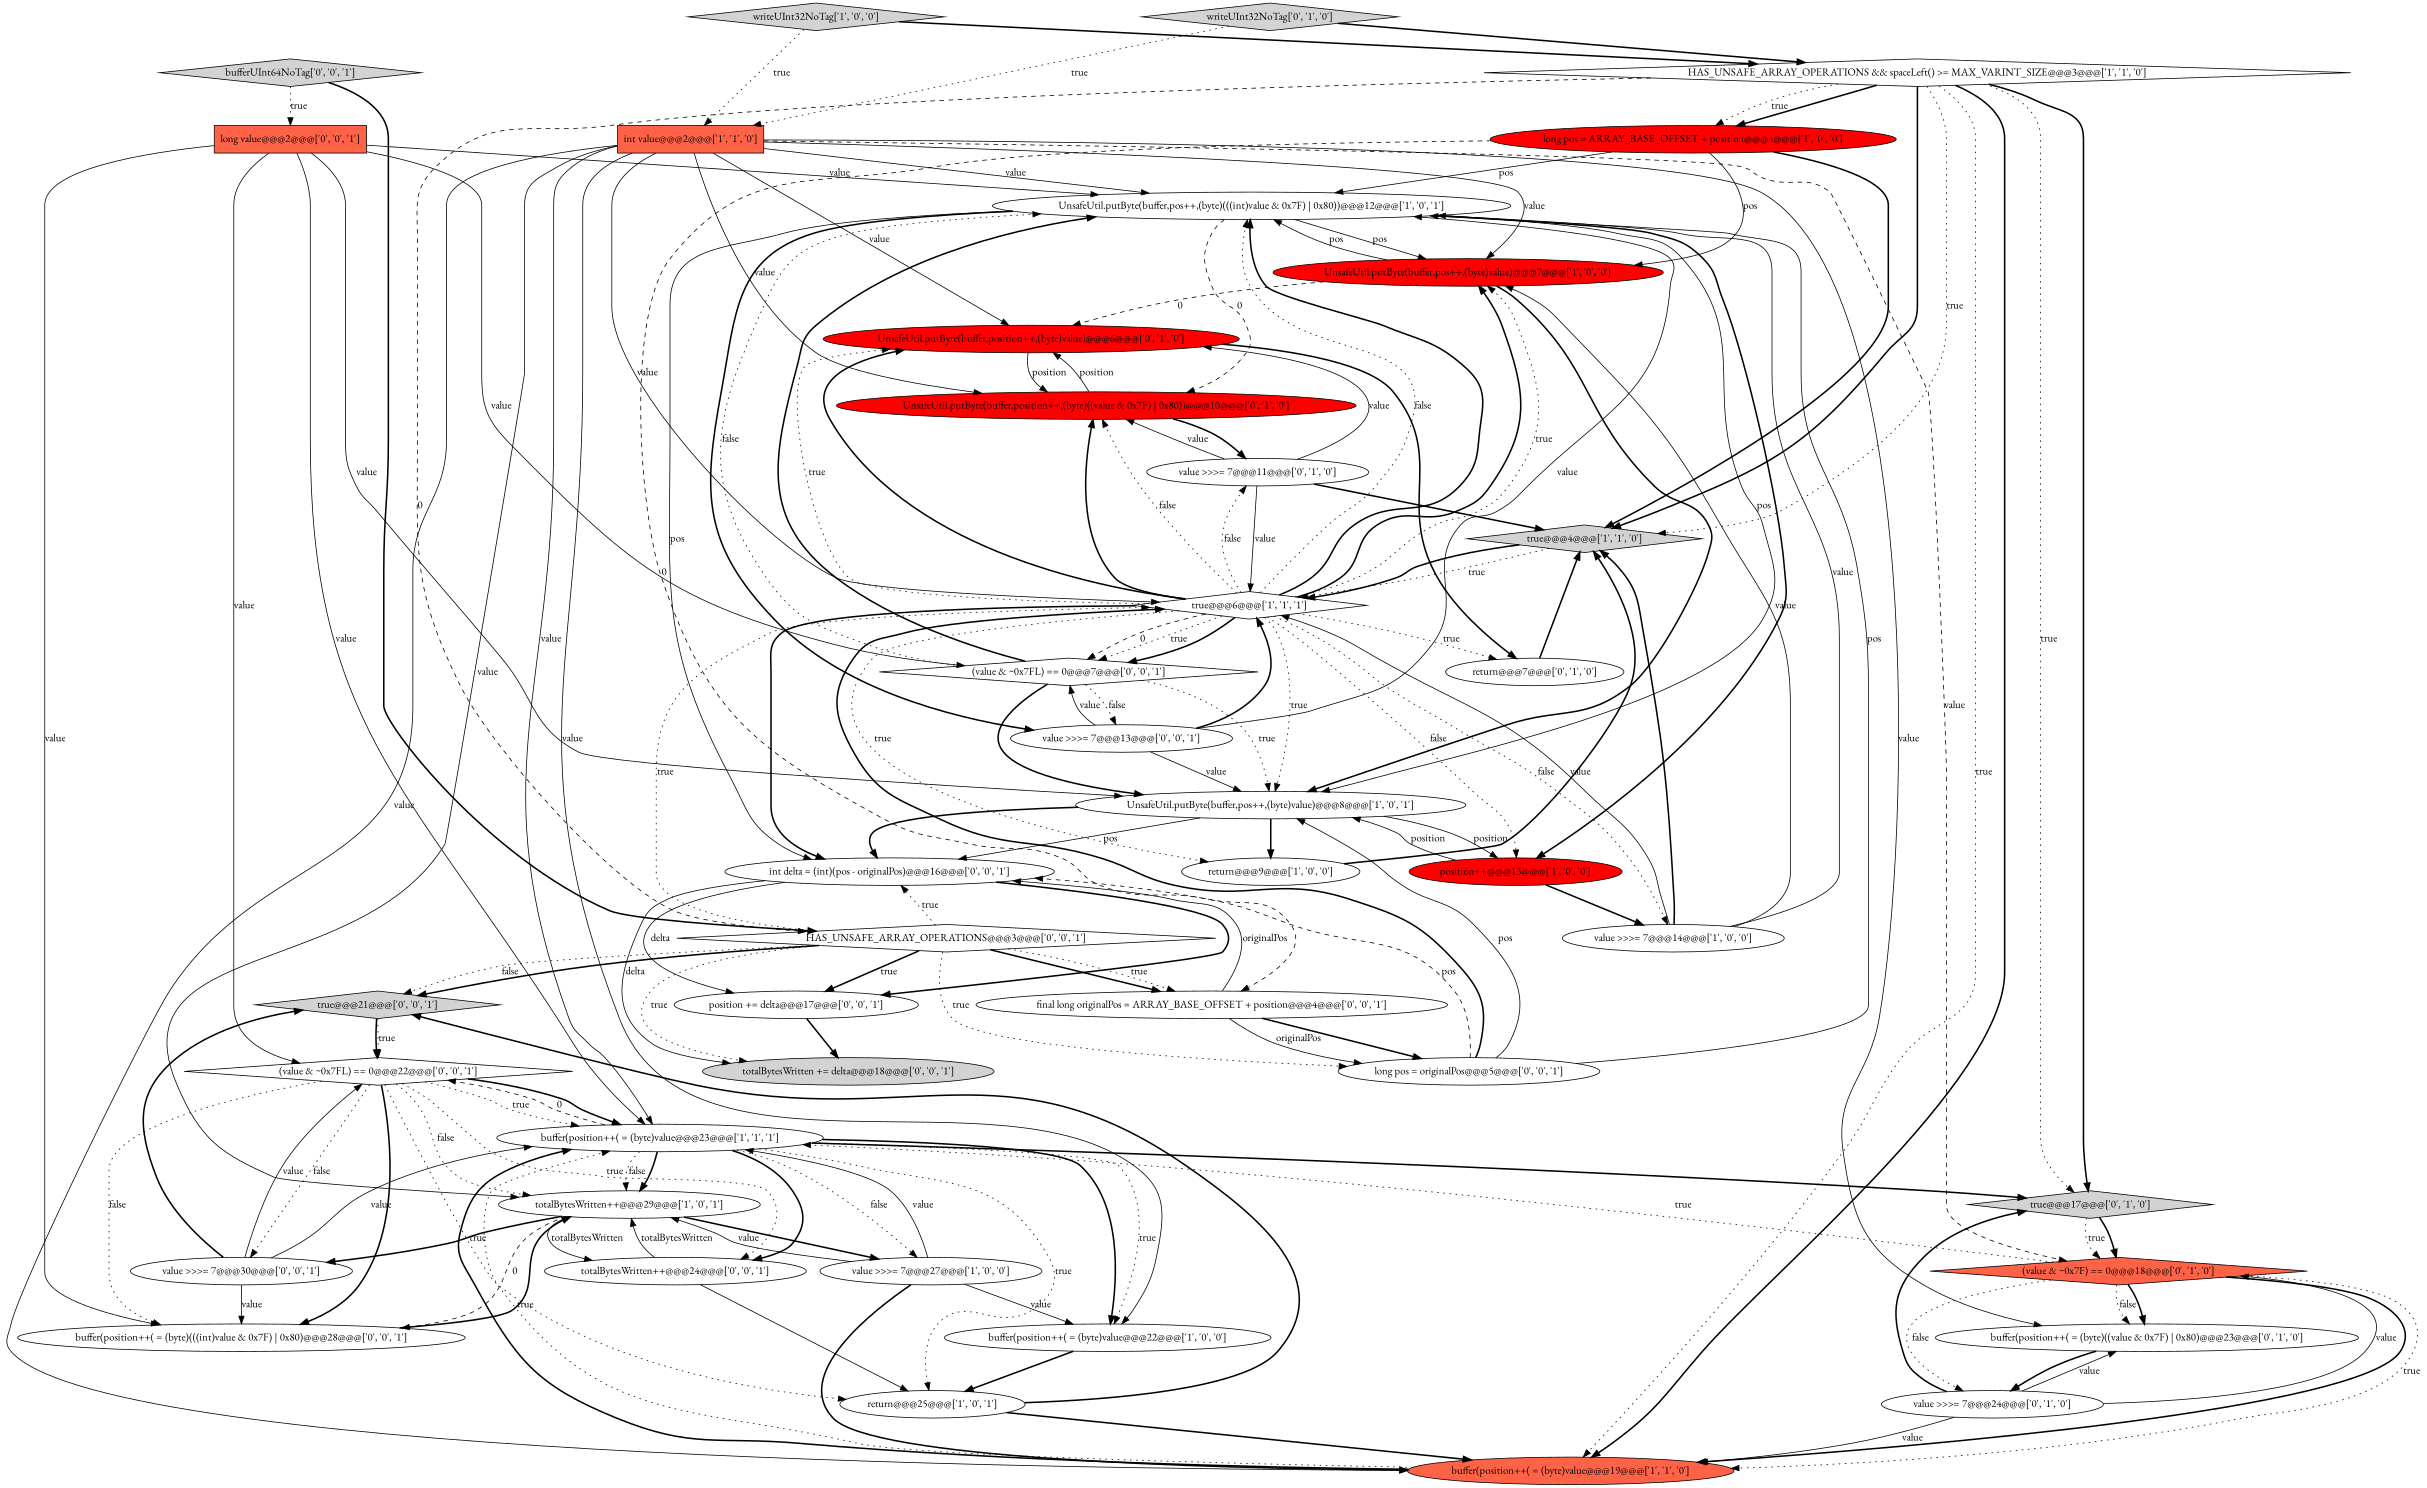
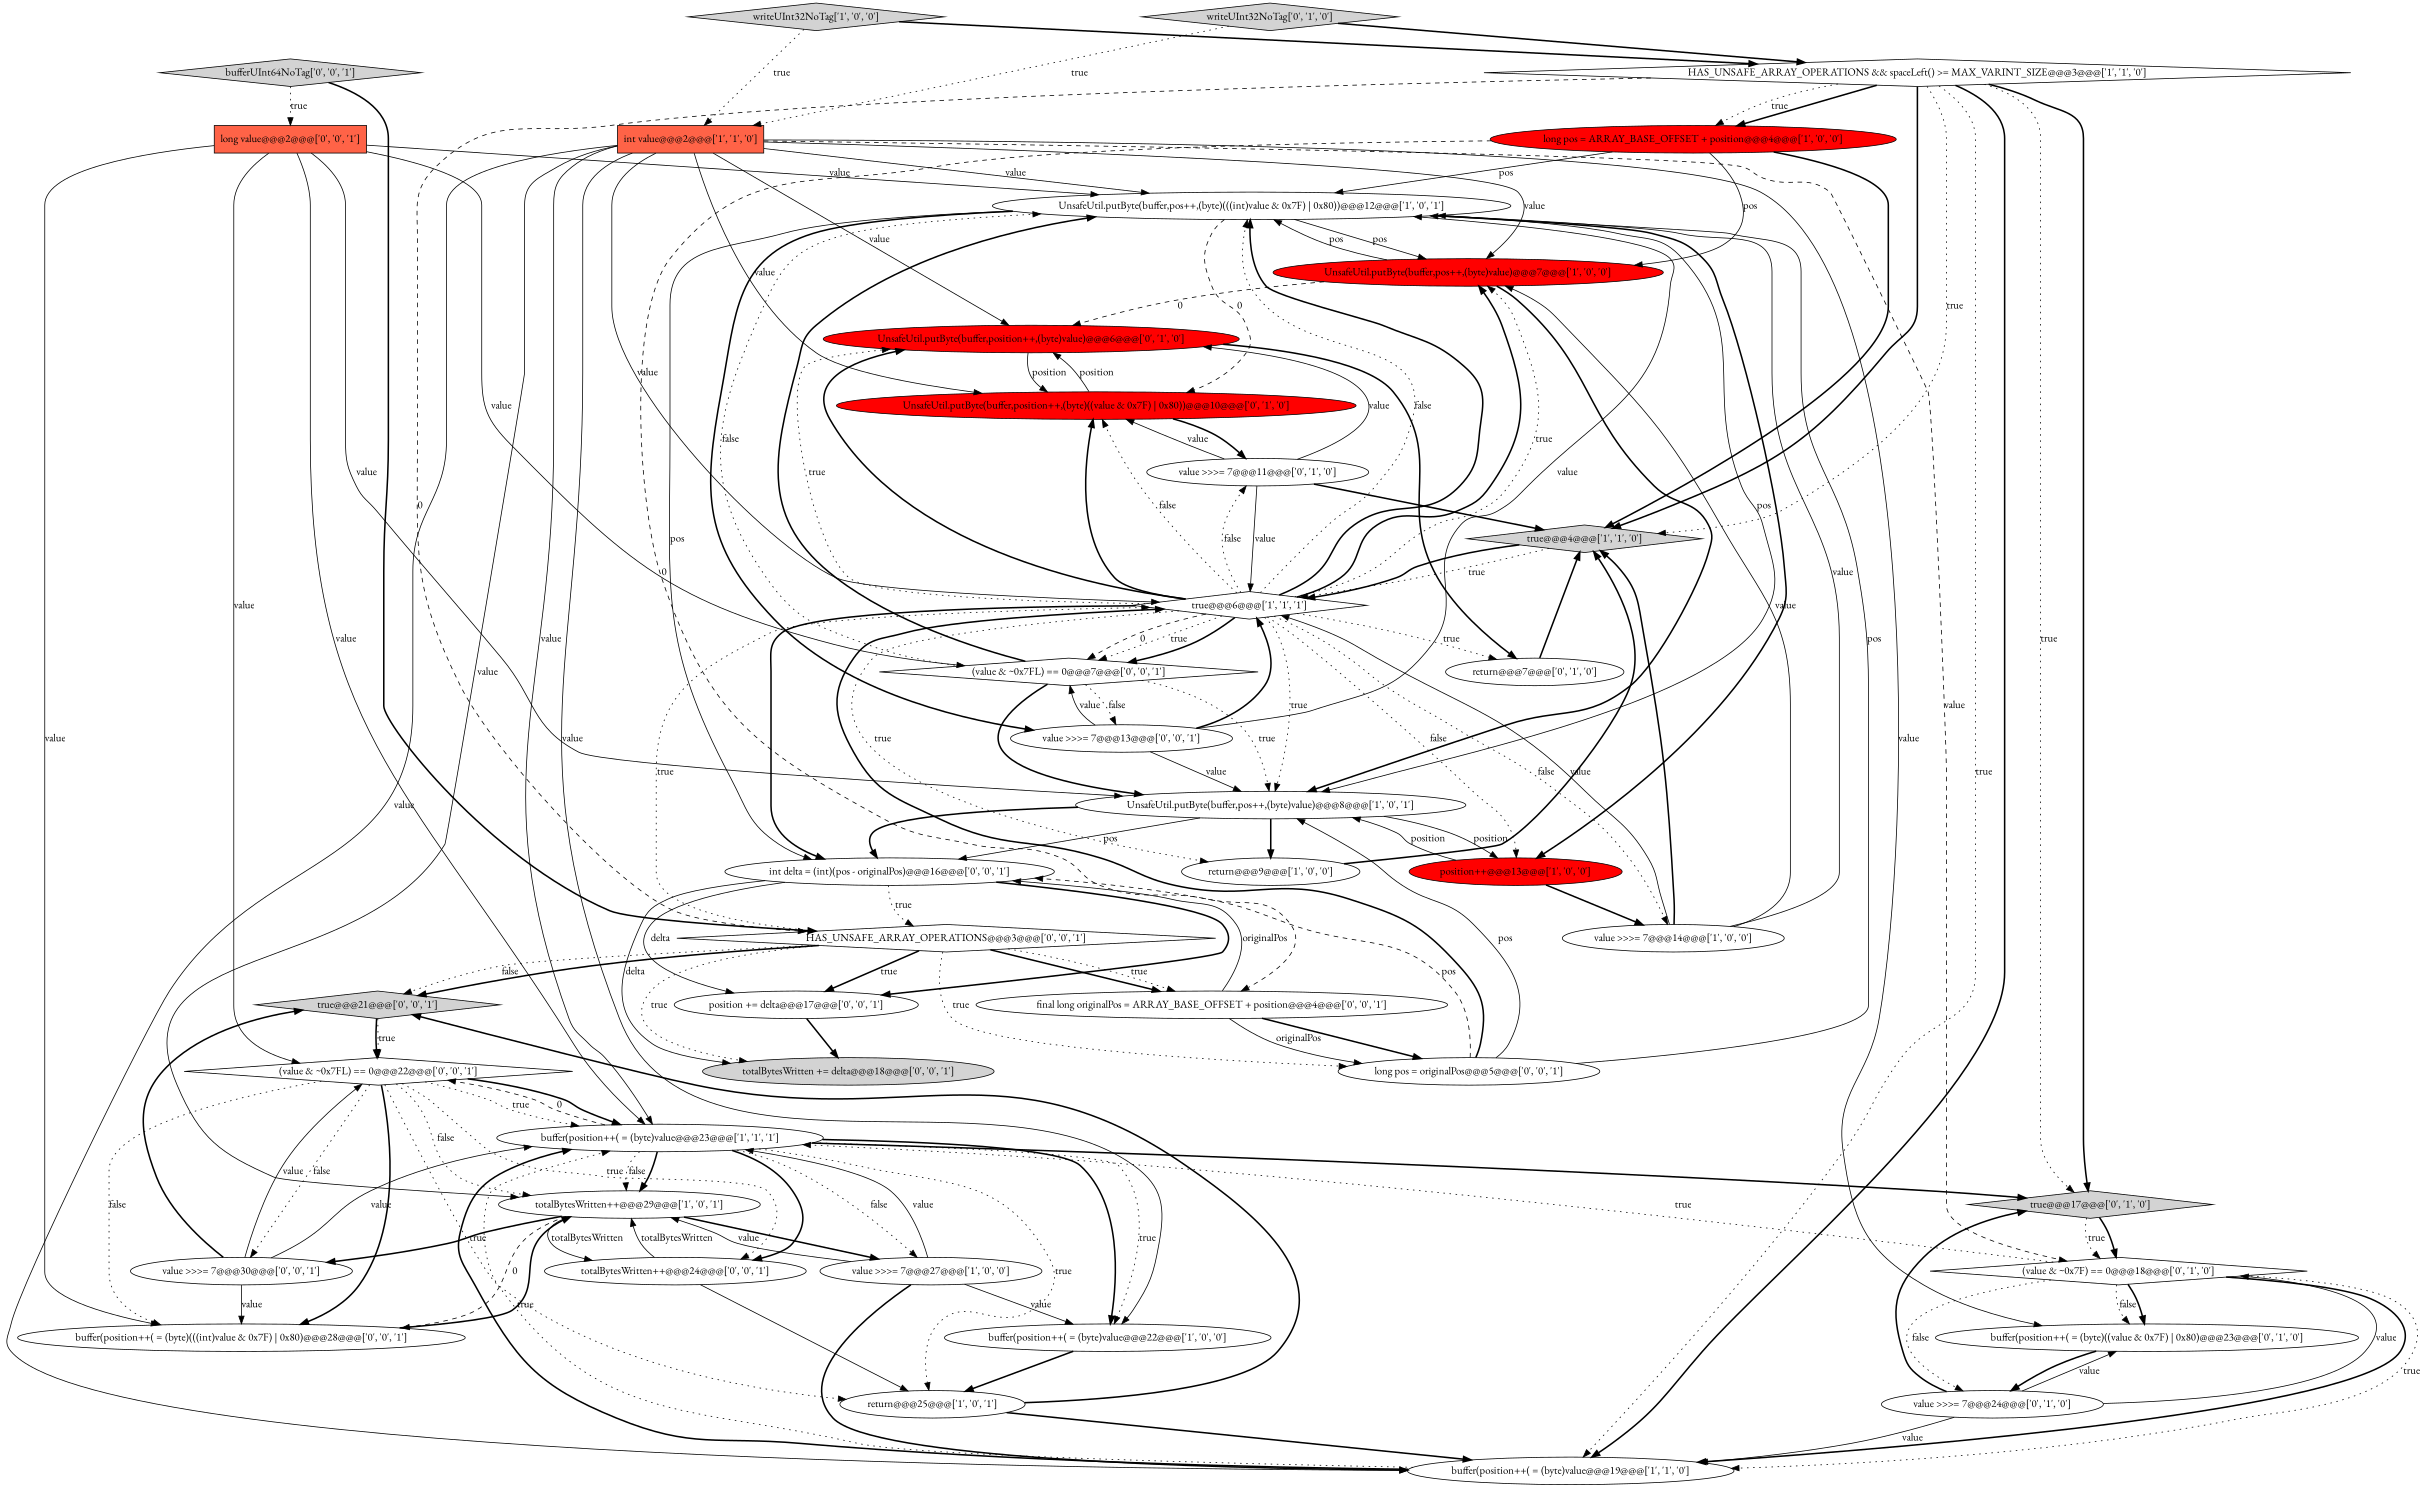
edge "HAS_UNSAFE_ARRAY_OPERATIONS@@@3@@@['0', '0', '1']" -> "int delta = (int)(pos - originalPos)@@@16@@@['0', '0', '1']": reversed
node "(value & ~0x7F) == 0@@@18@@@['0', '1', '0']": fillcolor tomato -> white
node "buffer(position++( = (byte)value@@@19@@@['1', '1', '0']": fillcolor tomato -> white
